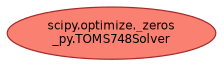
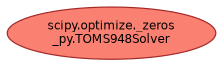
node "scipy.optimize._zeros _py.TOMS748Solver": label "scipy.optimize._zeros _py.TOMS748Solver" -> "scipy.optimize._zeros _py.TOMS948Solver"
